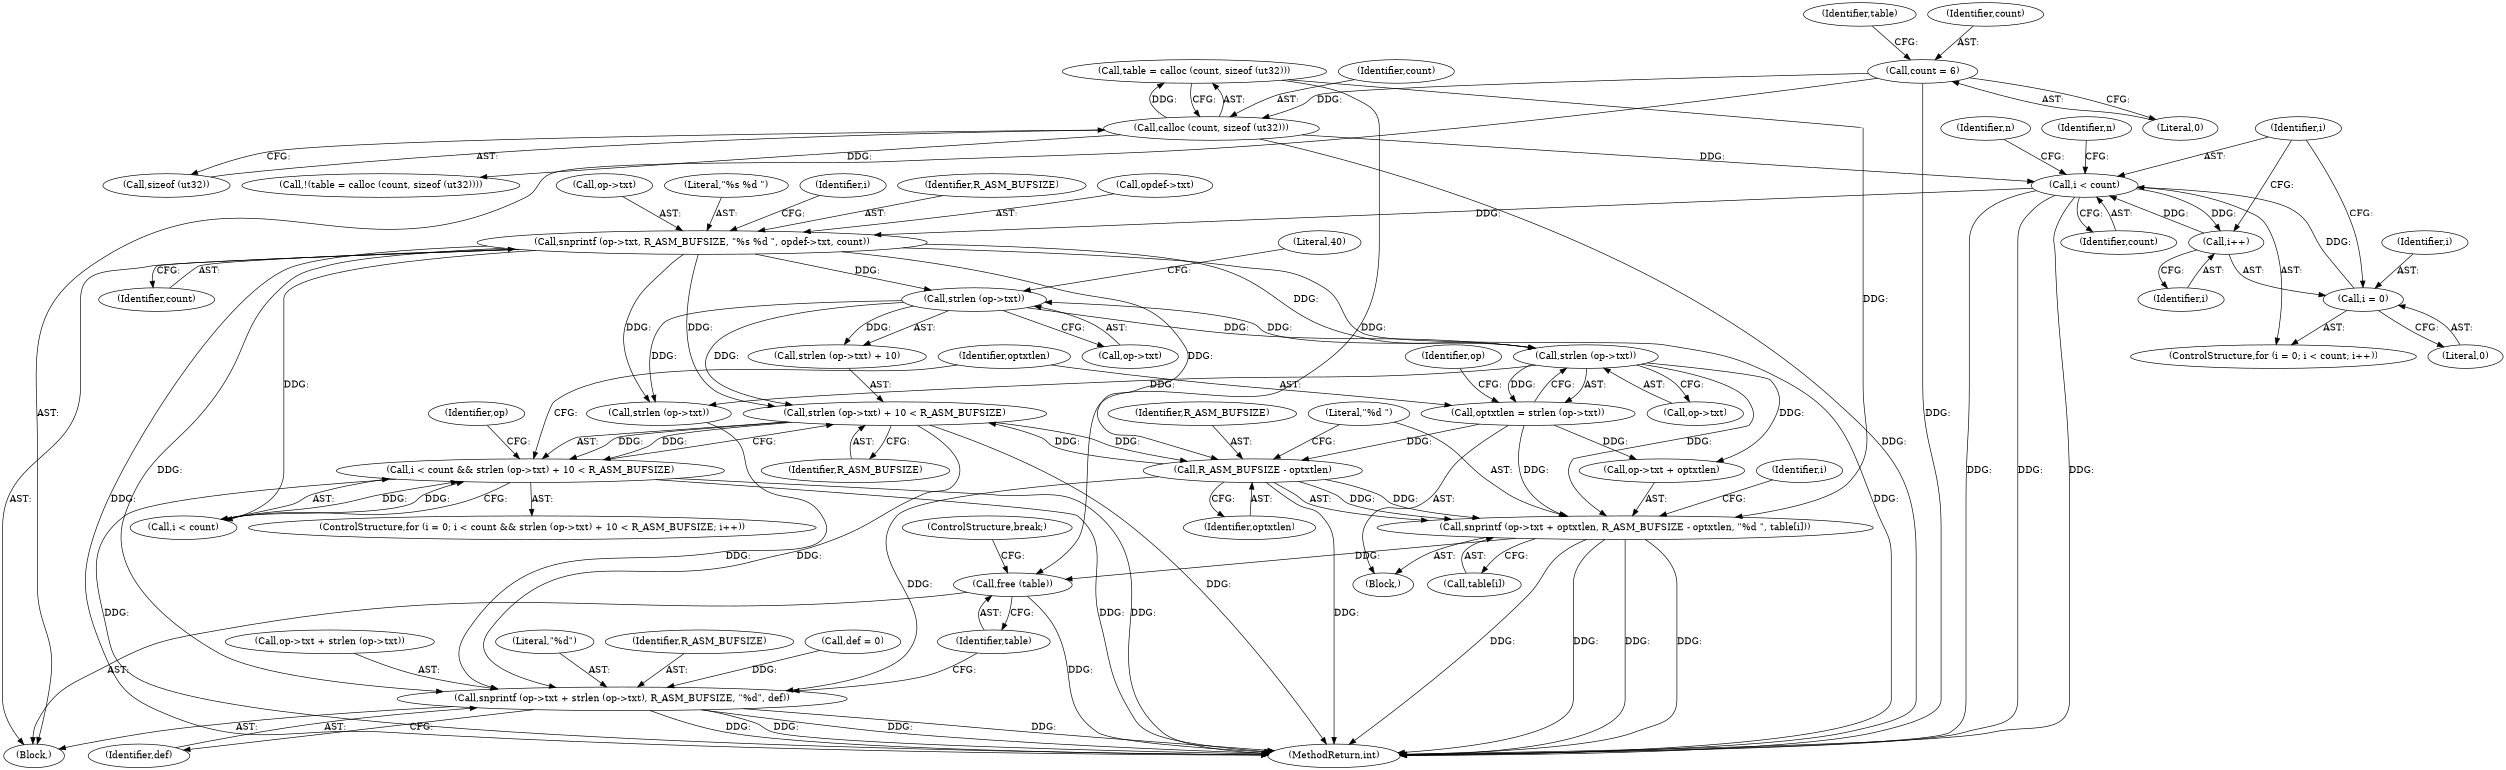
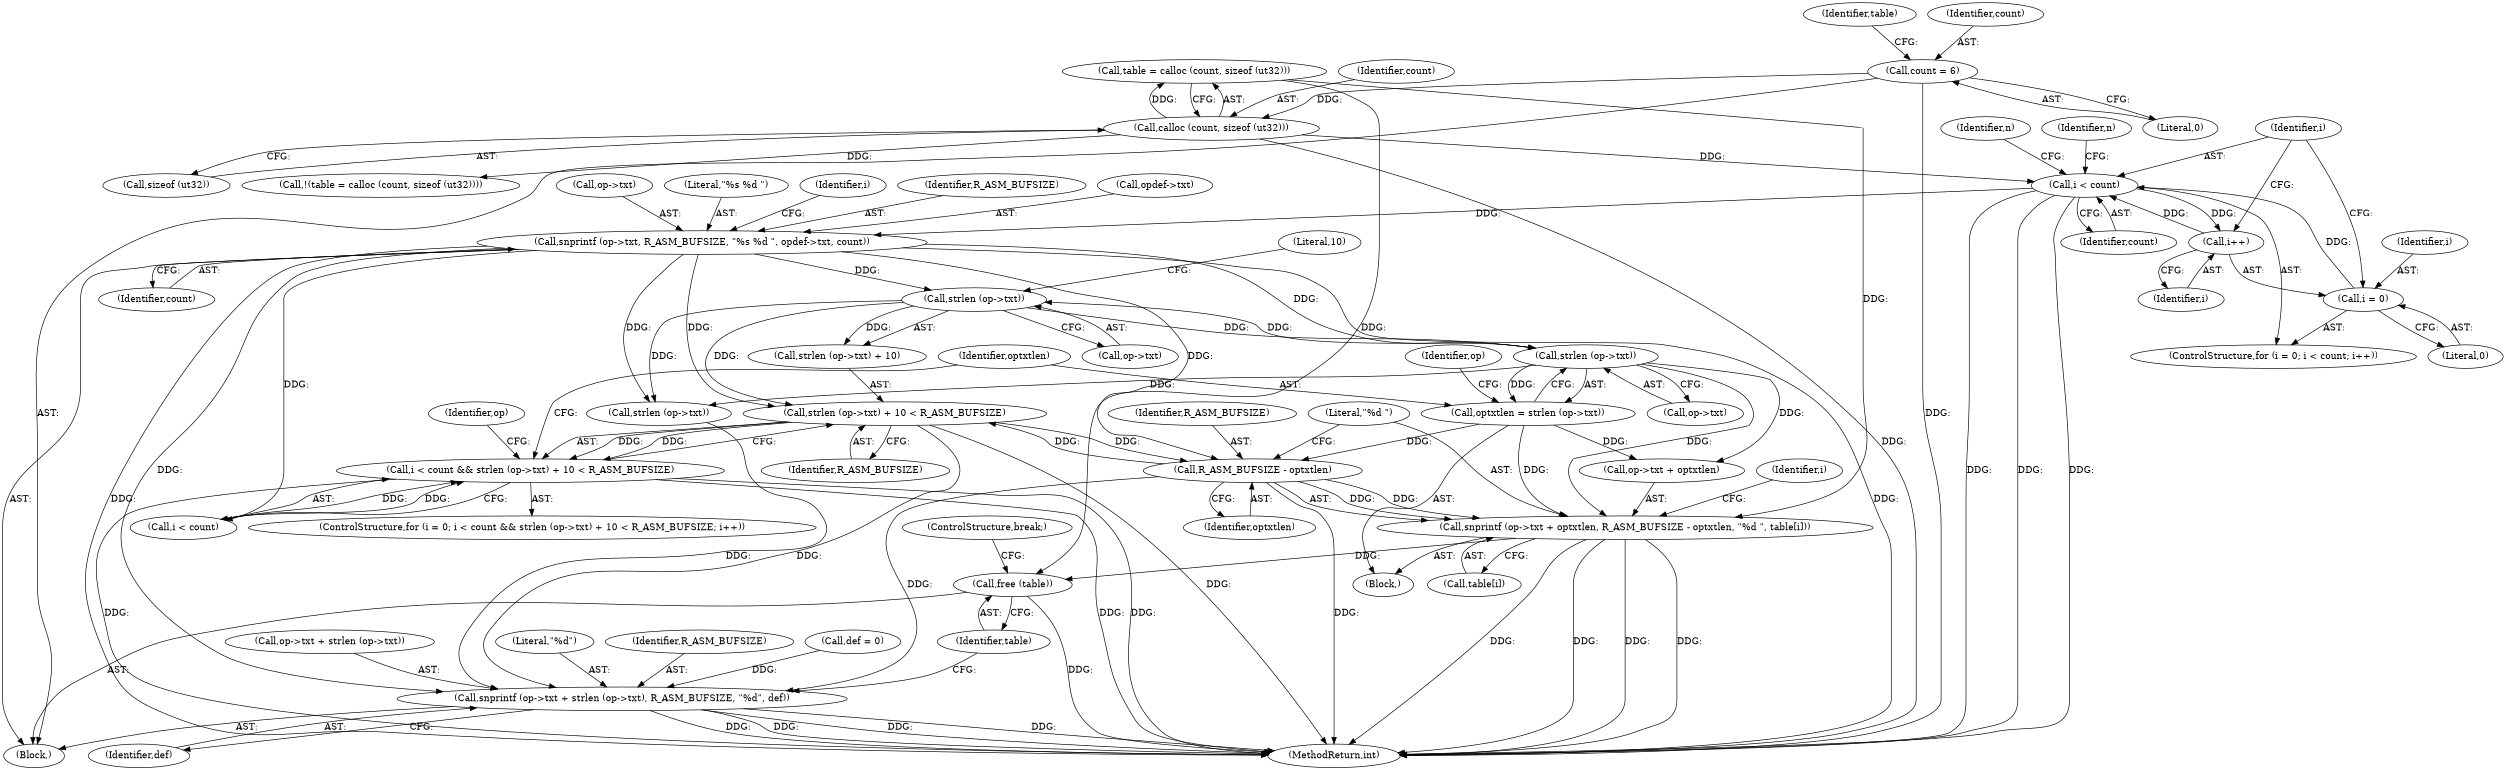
node "(Literal,40)": label "(Literal,40)" -> "(Literal,10)"
